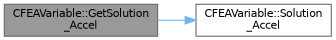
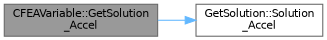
node "CFEAVariable::Solution _Accel": label "CFEAVariable::Solution _Accel" -> "GetSolution::Solution _Accel"
